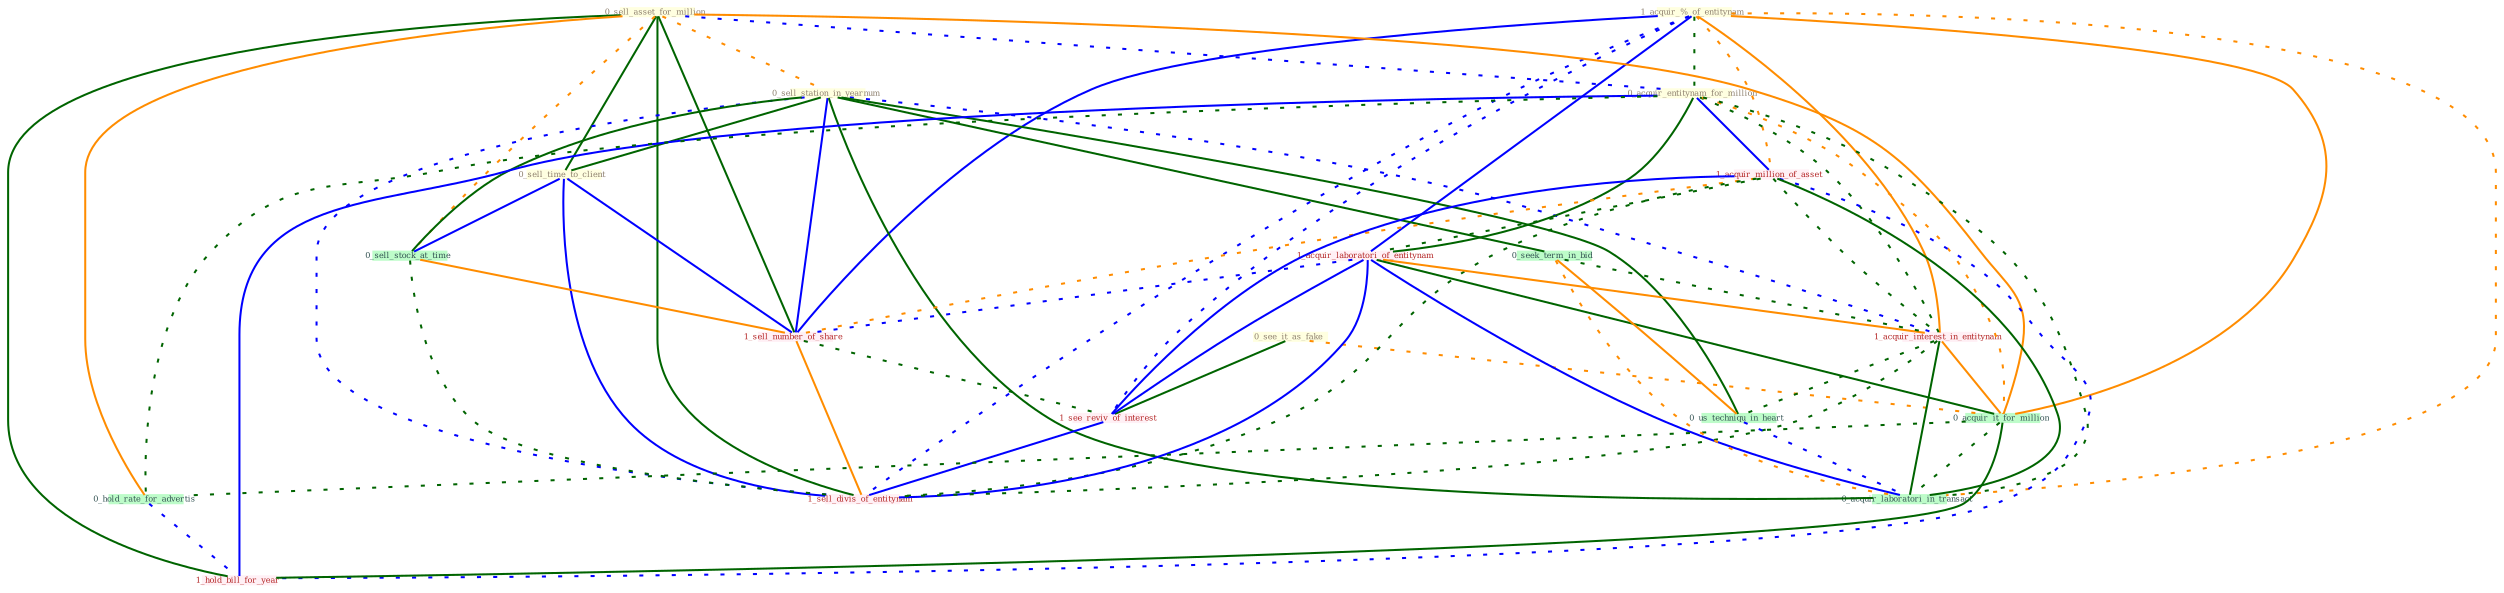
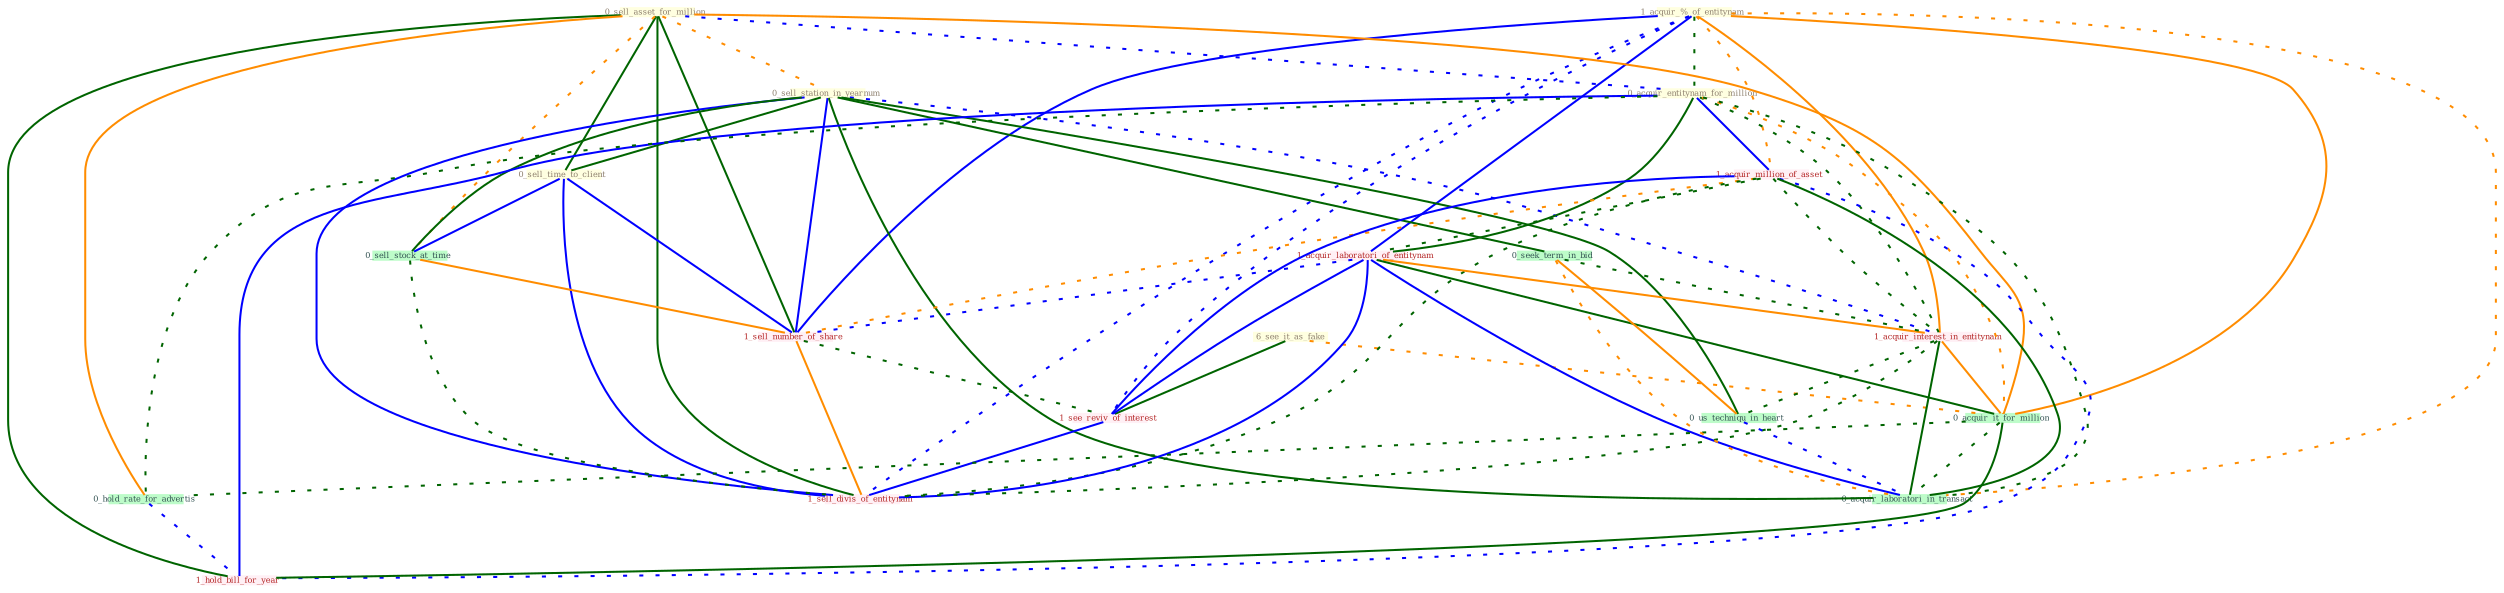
edge "0_sell_station_in_yearnum" -- "1_sell_divis_of_entitynam": style dotted -> solid
node "0_see_it_as_fake": label "0_see_it_as_fake" -> "6_see_it_as_fake"
